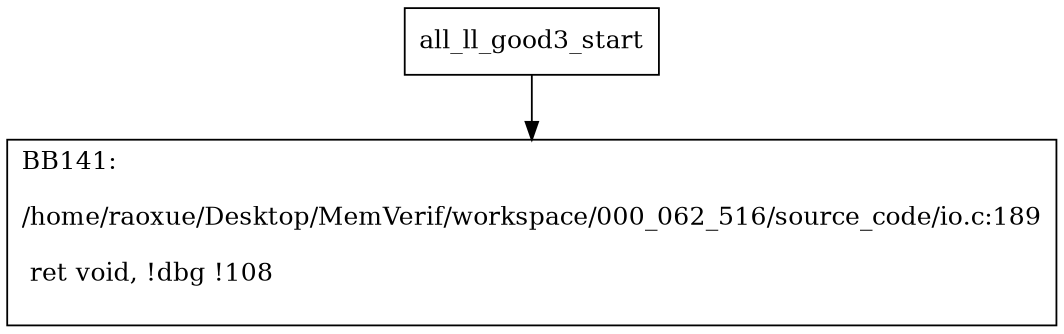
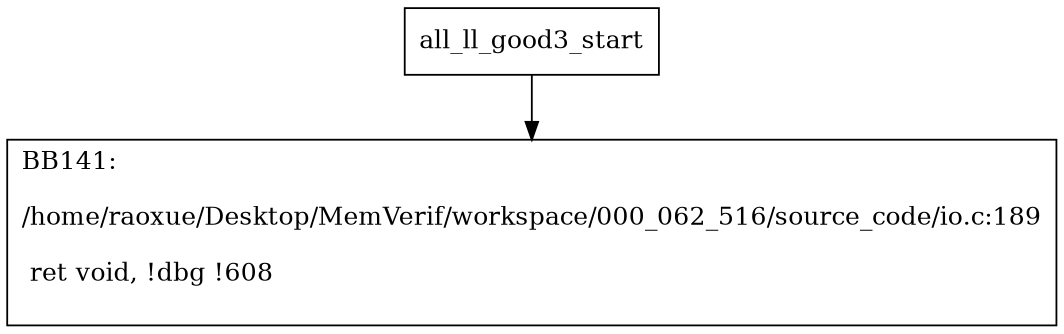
node "BB141:": text "ret void, !dbg !108" -> "ret void, !dbg !608"
